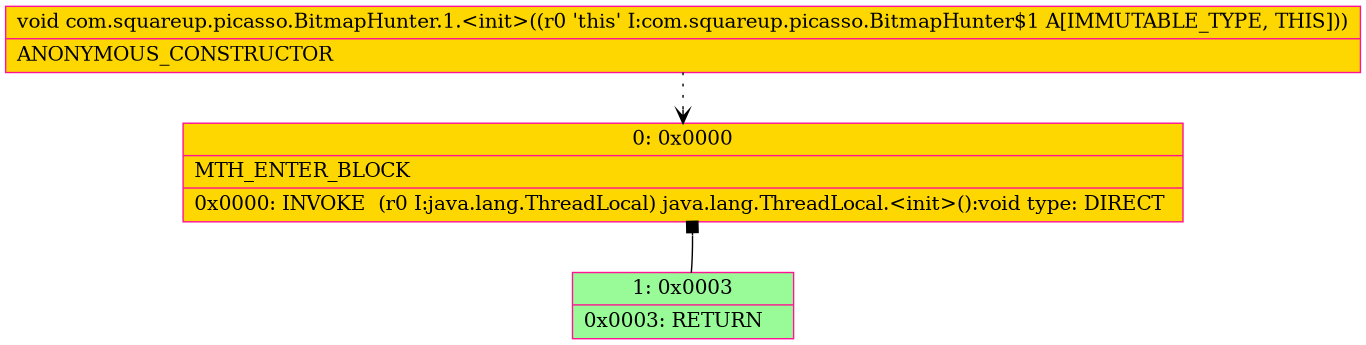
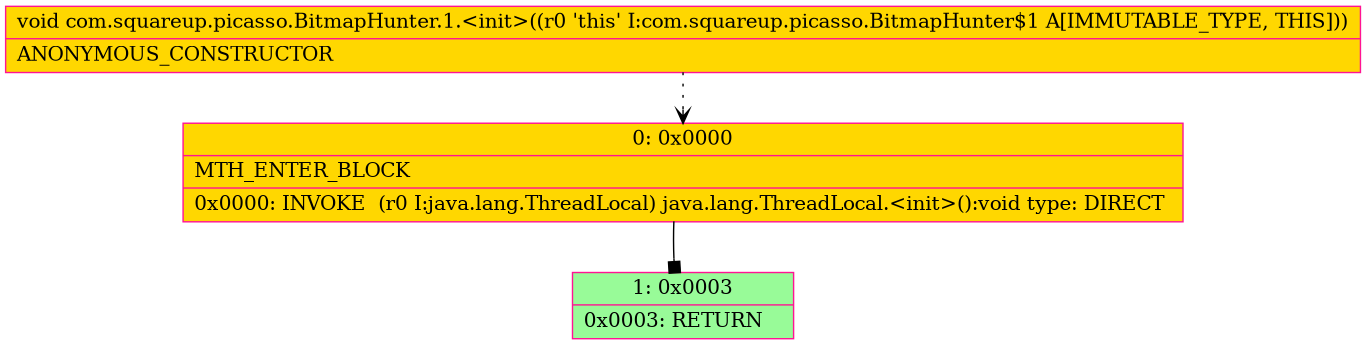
edge "1: 0x0003" -> "0: 0x0000": reversed
